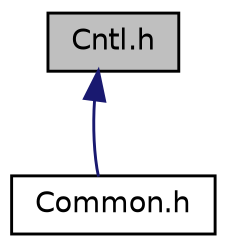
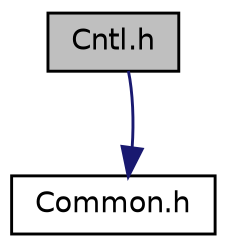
edge "Common.h" -> "Cntl.h": reversed
